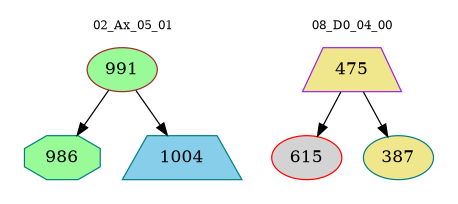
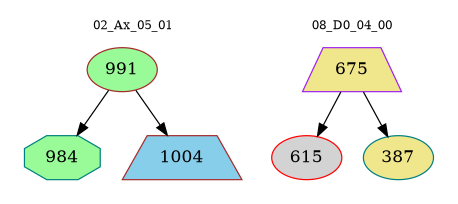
node "475": label "475" -> "675"
node "986": label "986" -> "984"
node "1004": color teal -> brown
